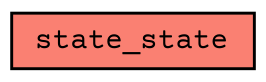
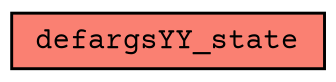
node "state_state": label "state_state" -> "defargsYY_state"
